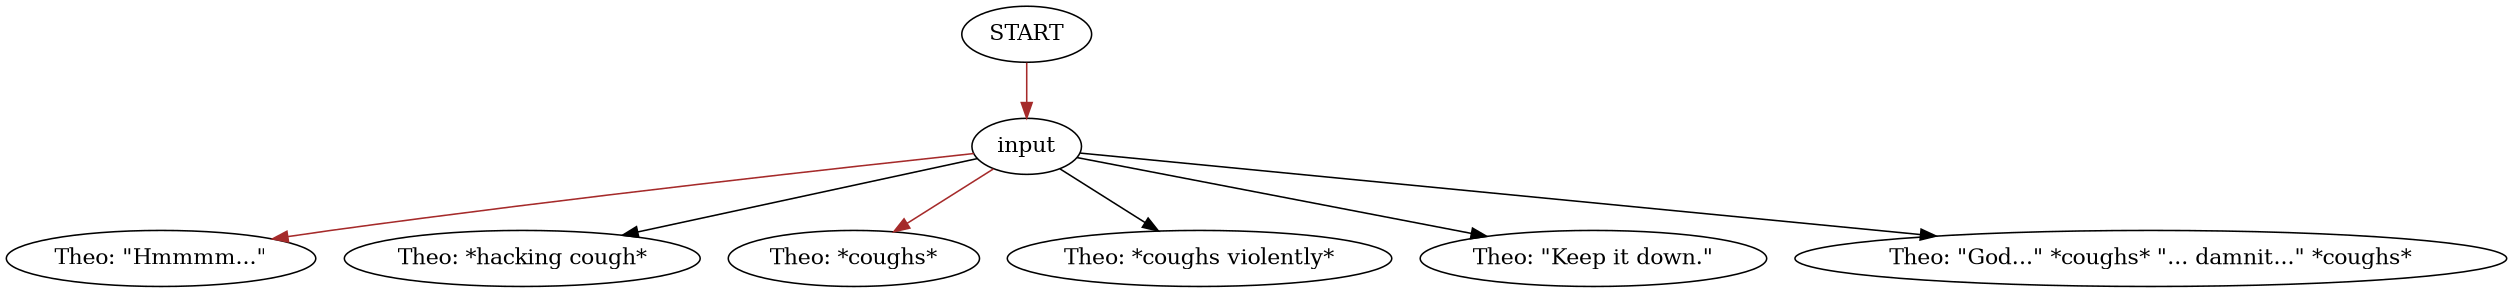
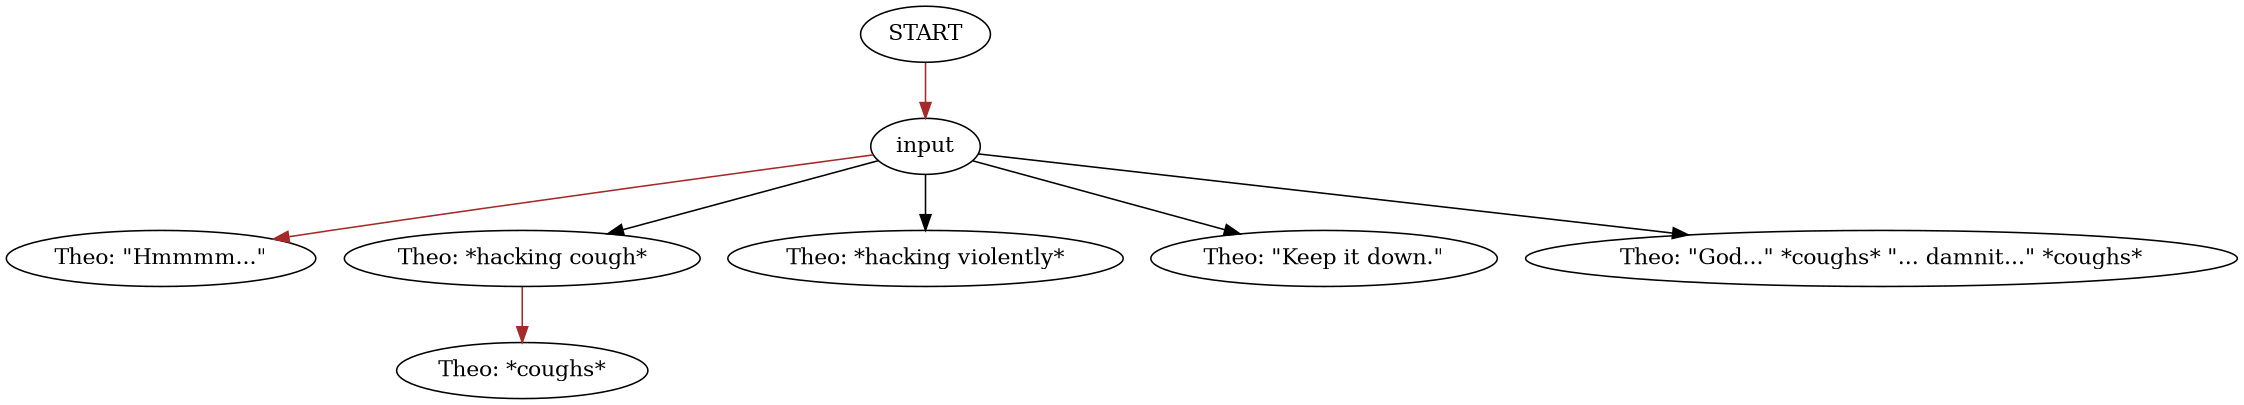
edge "input" -> "Theo: *coughs*": now "Theo: *hacking cough*" -> "Theo: *coughs*"
node "Theo: *coughs violently*": label "Theo: *coughs violently*" -> "Theo: *hacking violently*"
